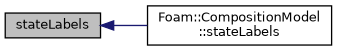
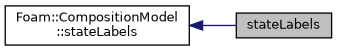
edge "Foam::CompositionModel ::stateLabels" -> "stateLabels": reversed
